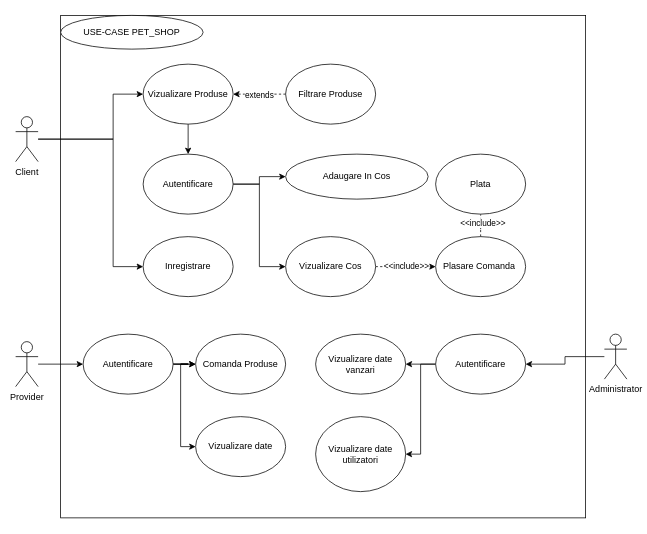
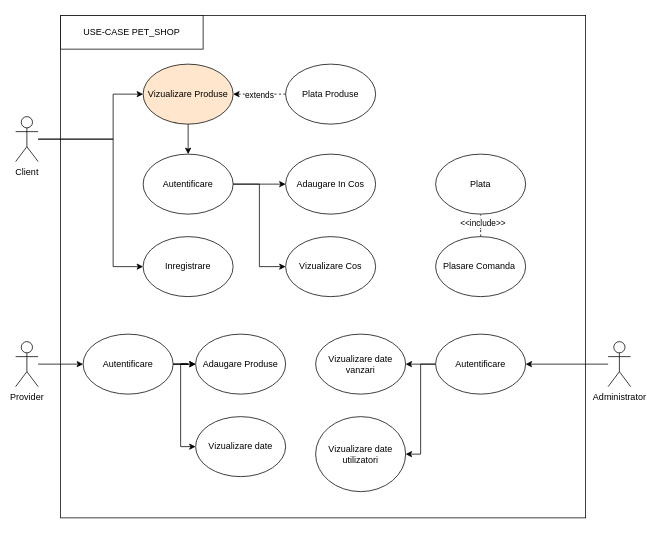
node "USE-CASE PET_SHOP": shape ellipse -> rectangle
node "Vizualizare Produse": fillcolor #ffffff -> #ffe6cc
node "Filtrare Produse": label "Filtrare Produse" -> "Plata Produse"
node "Adaugare In Cos": size 143x45 -> 90x60
edge "Vizualizare Cos" -> "Plasare Comanda": removed, label "<<include>>"
node "Administrator": moved (615, 357) -> (619, 364)
node "Comanda Produse": label "Comanda Produse" -> "Adaugare Produse"
